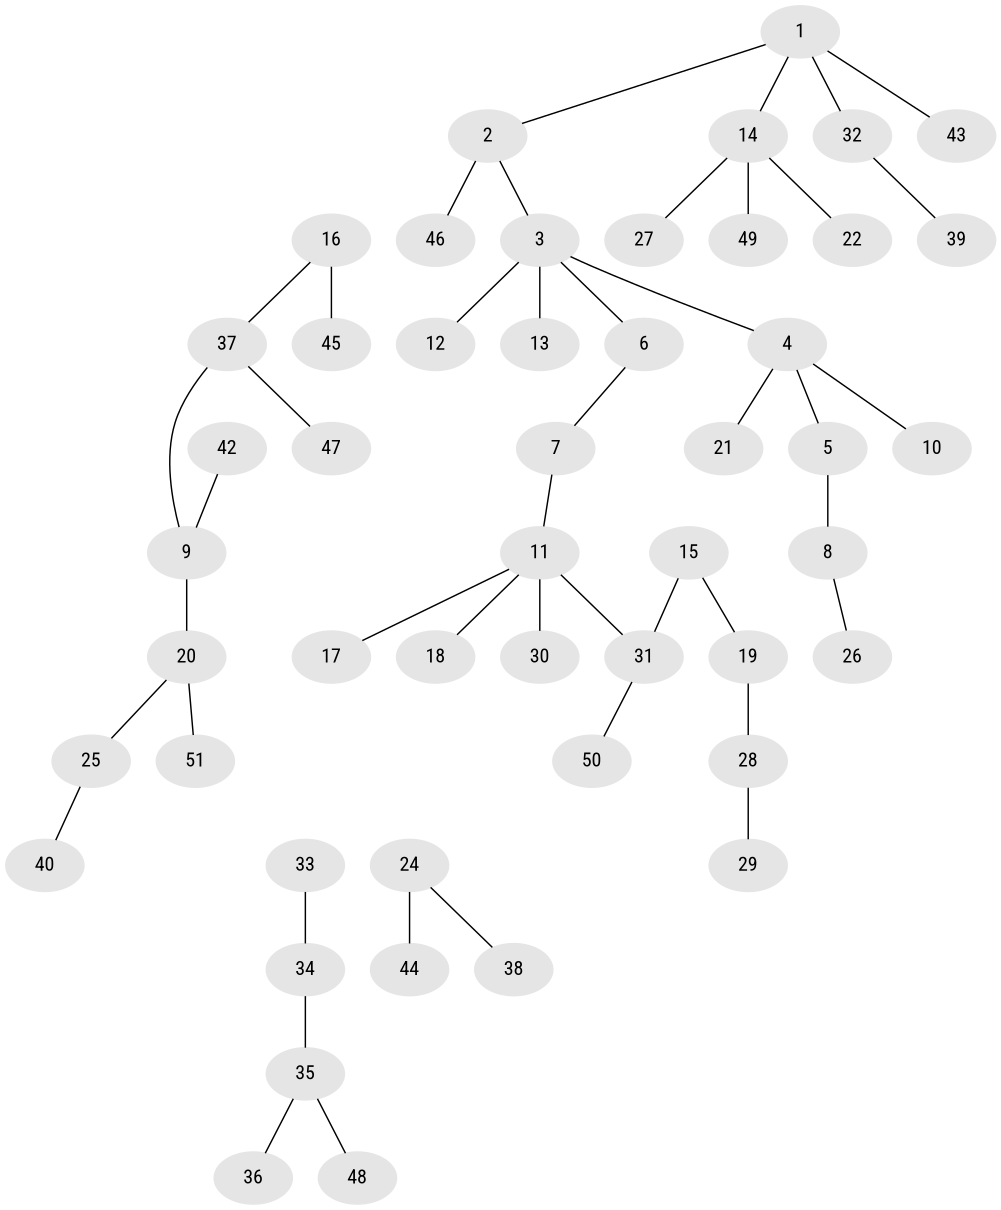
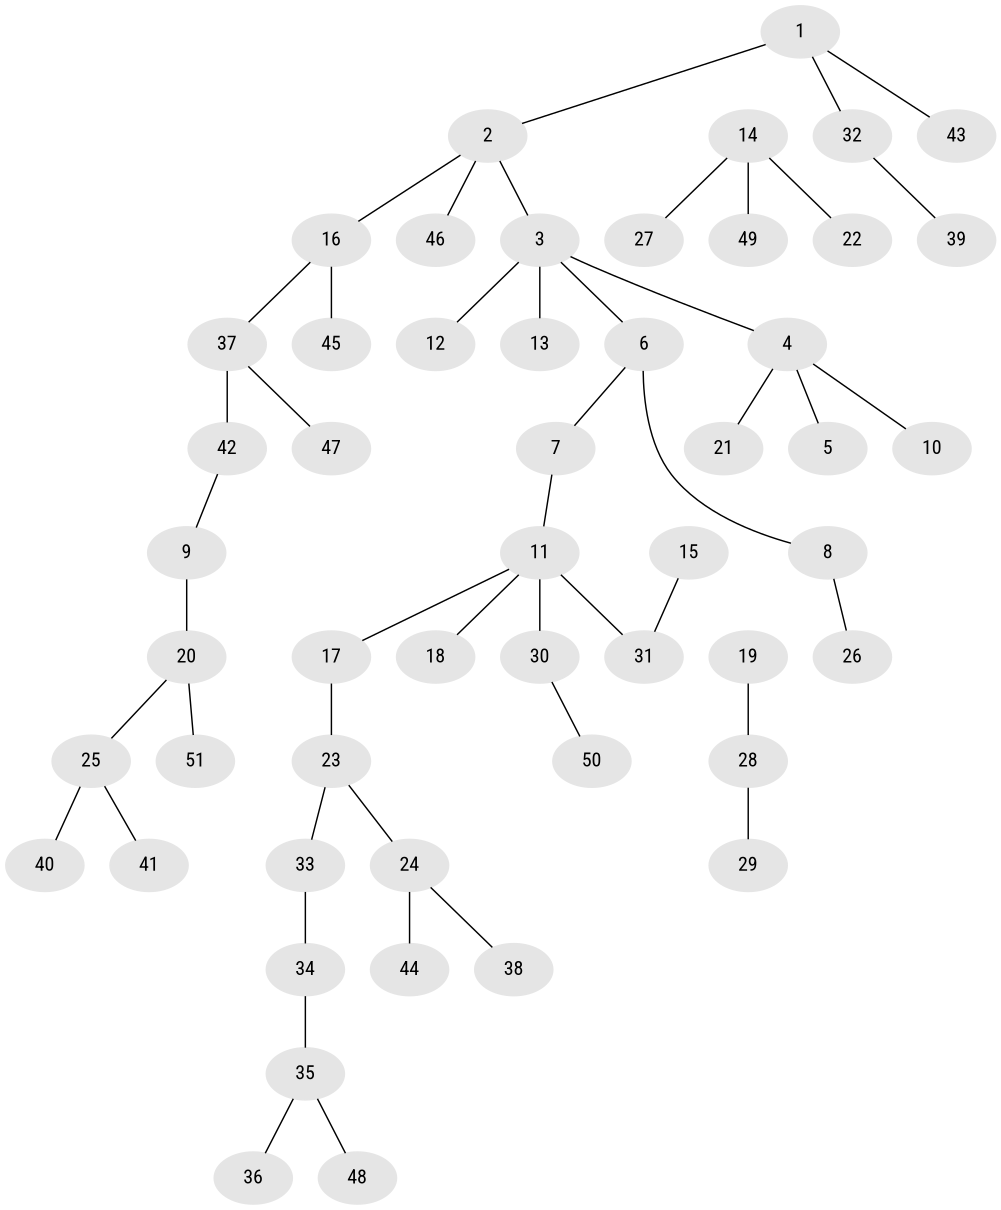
edge "1" -- "14": removed
edge "2" -- "16": added
edge "37" -- "9": now "37" -- "42"
edge "5" -- "8": now "6" -- "8"
edge "15" -- "19": removed
edge "31" -- "50": now "30" -- "50"
node "23": added
node "41": added
